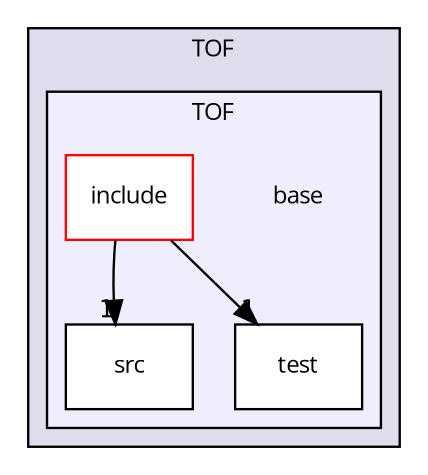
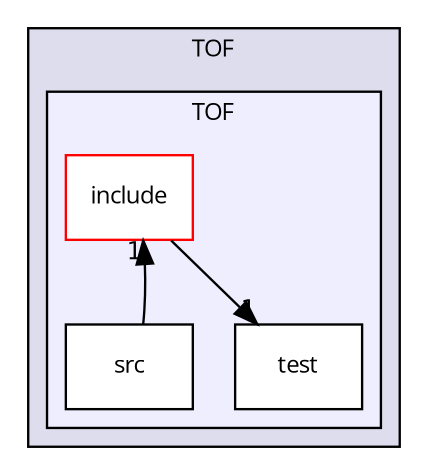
node "base": removed
edge "include" -> "src": reversed
